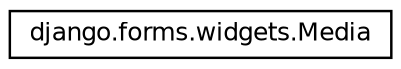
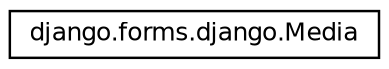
node "django.forms.widgets.Media": label "django.forms.widgets.Media" -> "django.forms.django.Media"
